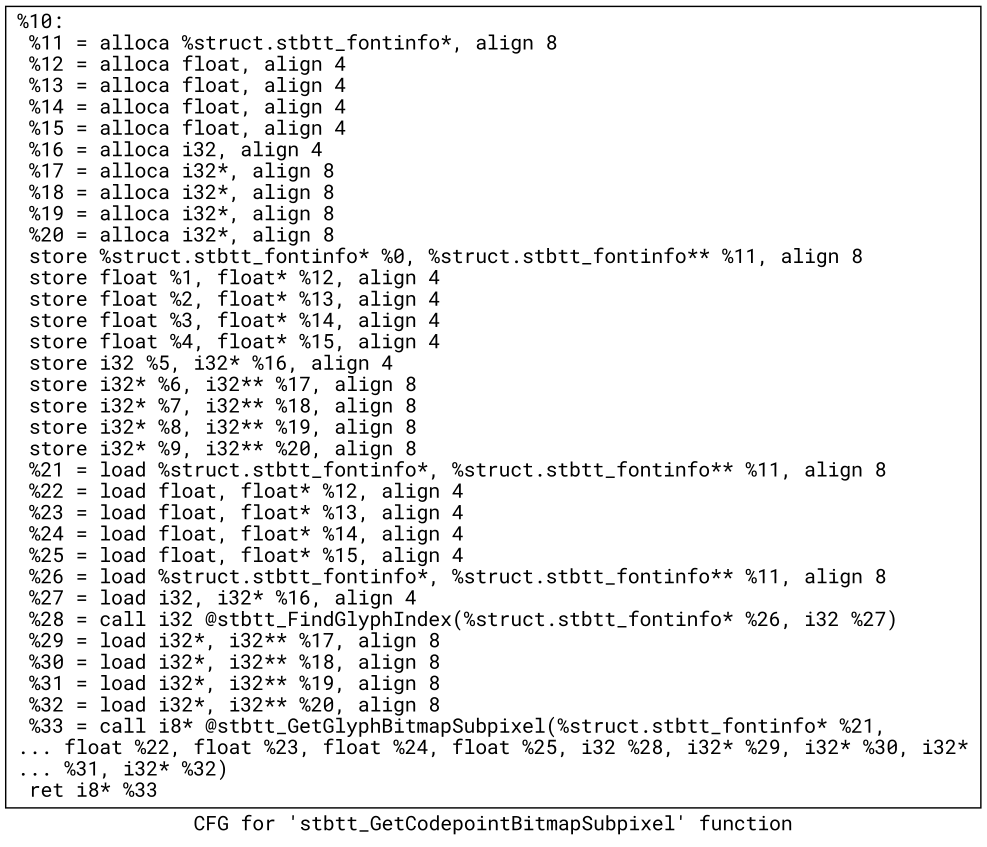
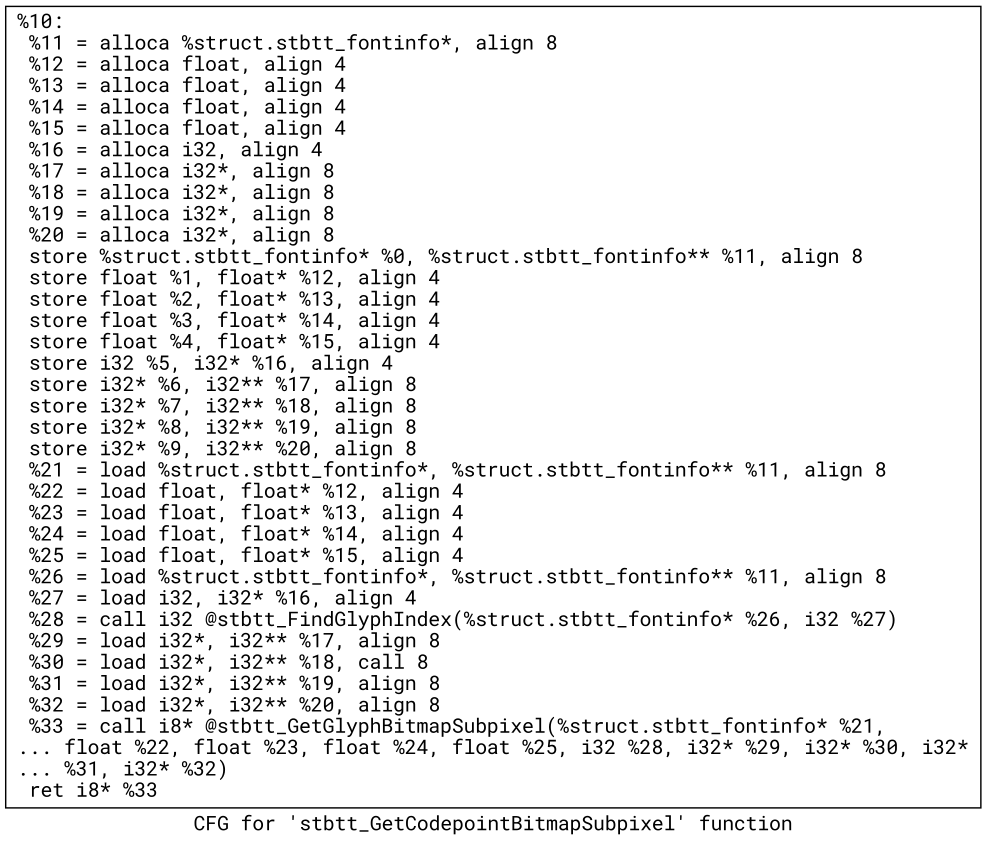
node "%10:": text "%30 = load i32*, i32** %18, align 8" -> "%30 = load i32*, i32** %18, call 8"
